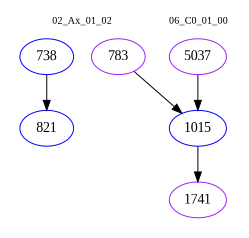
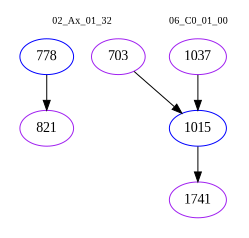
cluster "02_Ax_01_02": label "02_Ax_01_02" -> "02_Ax_01_32"
node "738": label "738" -> "778"
node "783": label "783" -> "703"
node "5037": label "5037" -> "1037"
node "821": color blue -> purple
